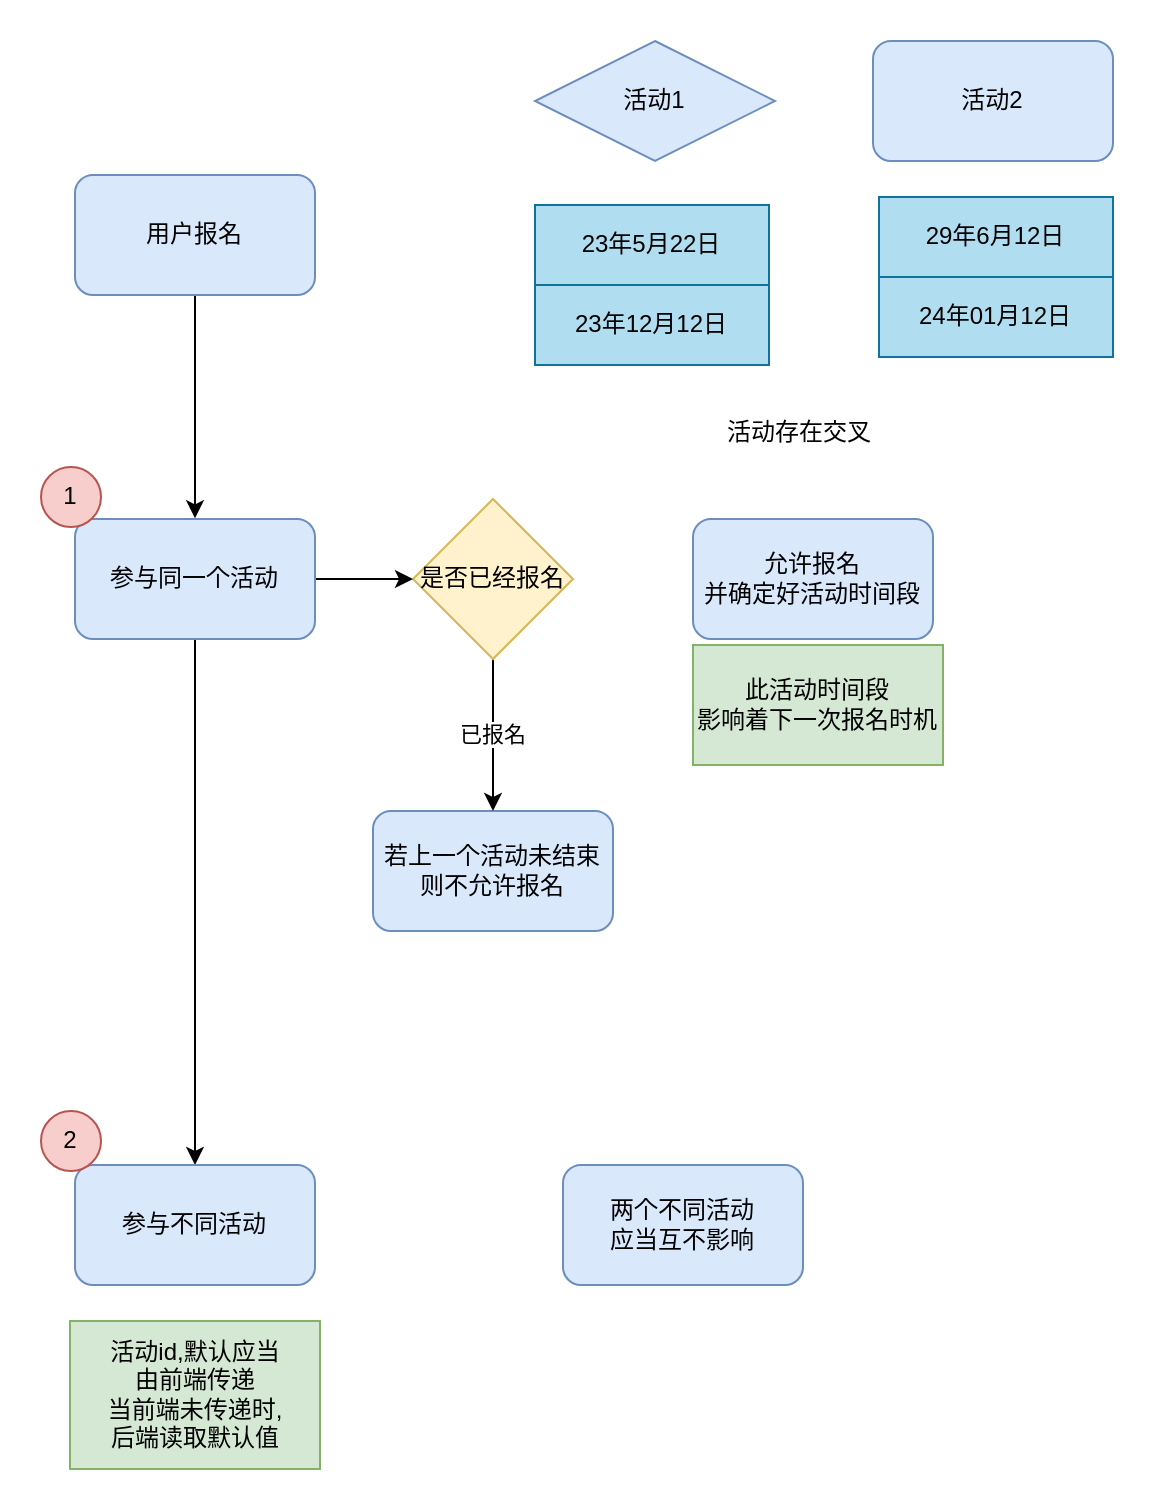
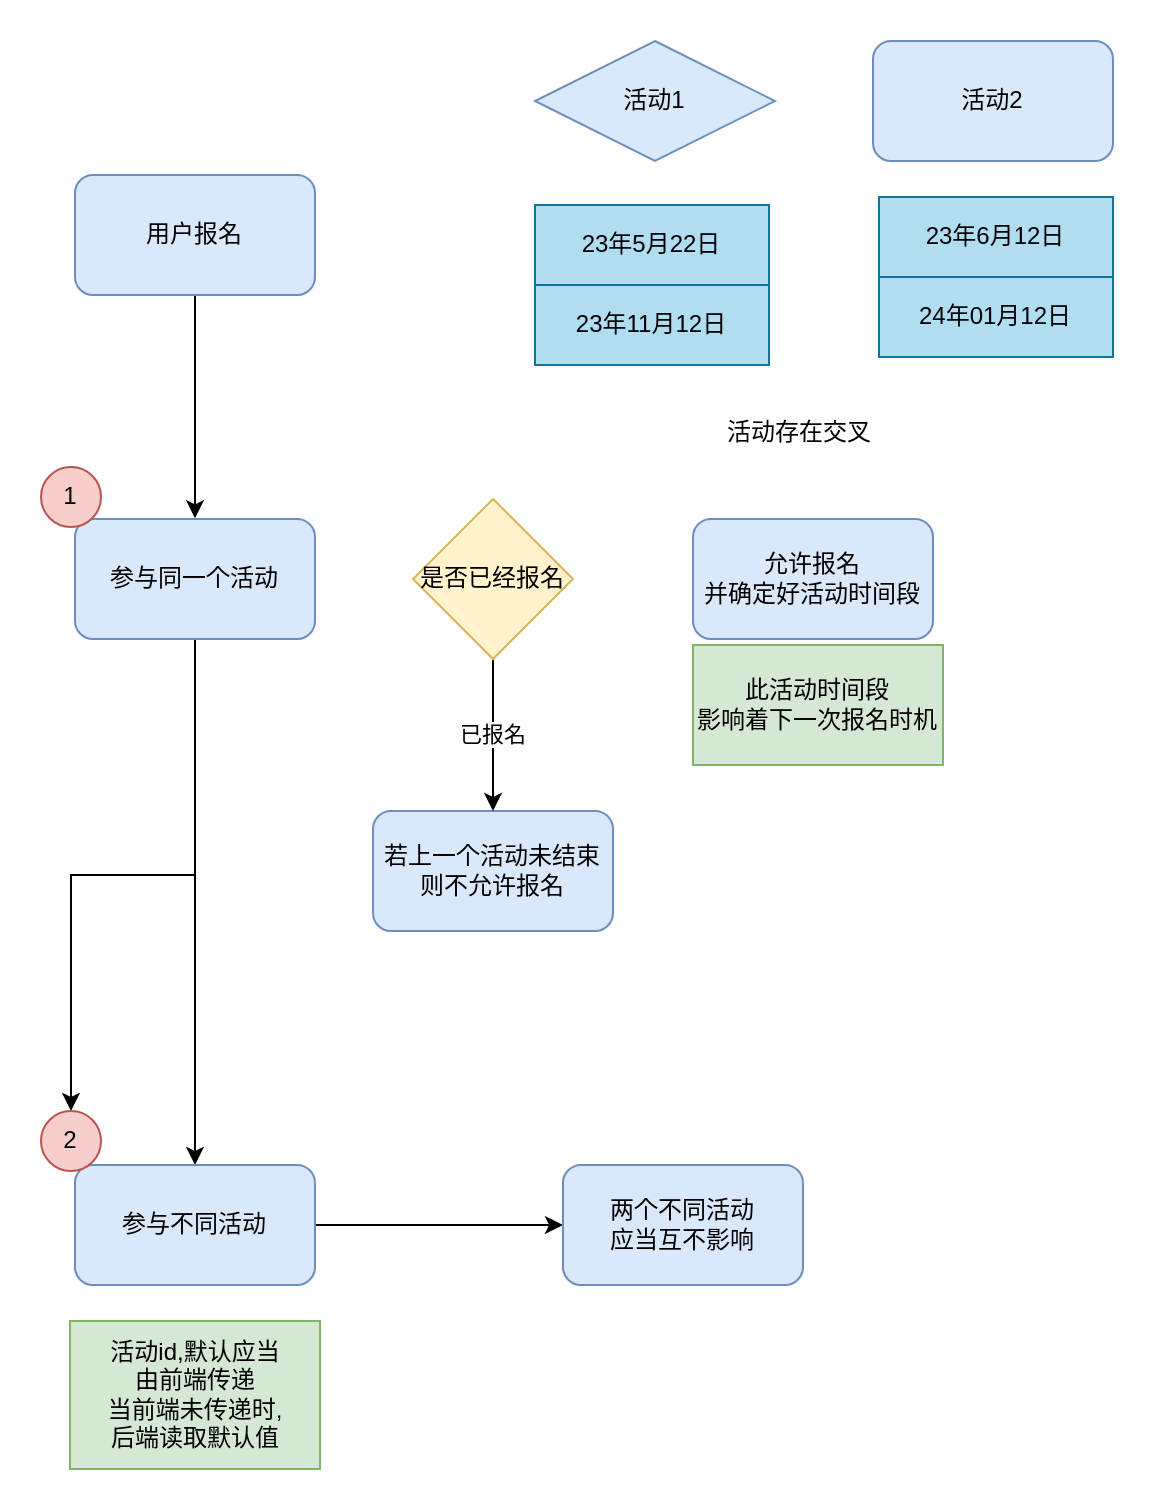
node "29年6月12日": label "29年6月12日" -> "23年6月12日"
node "23年12月12日": label "23年12月12日" -> "23年11月12日"
edge "参与同一个活动" -> "是否已经报名": now "参与同一个活动" -> "2"
edge "参与不同活动" -> "两个不同活动 应当互不影响": added
